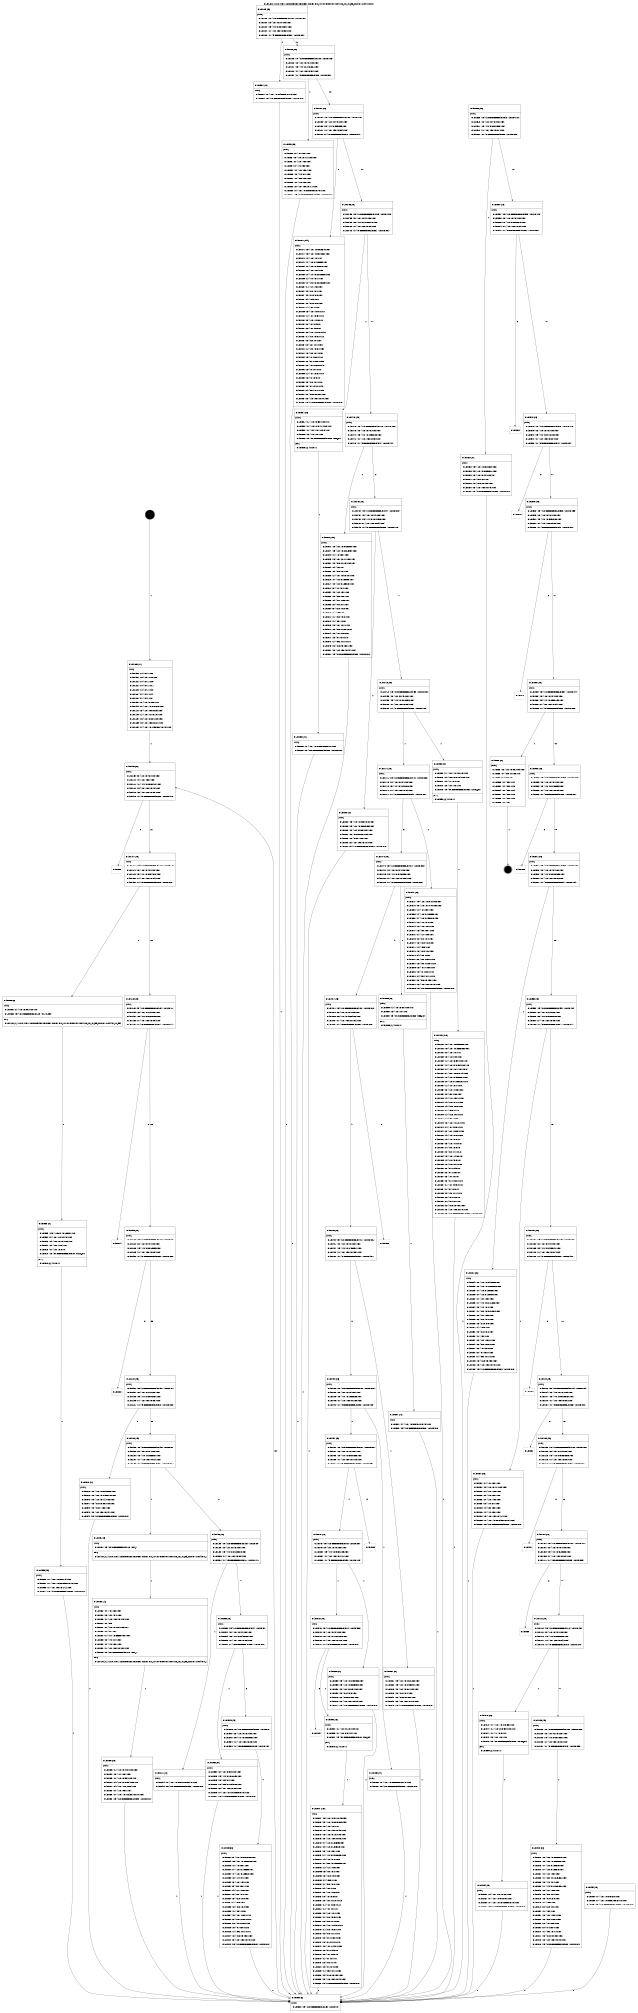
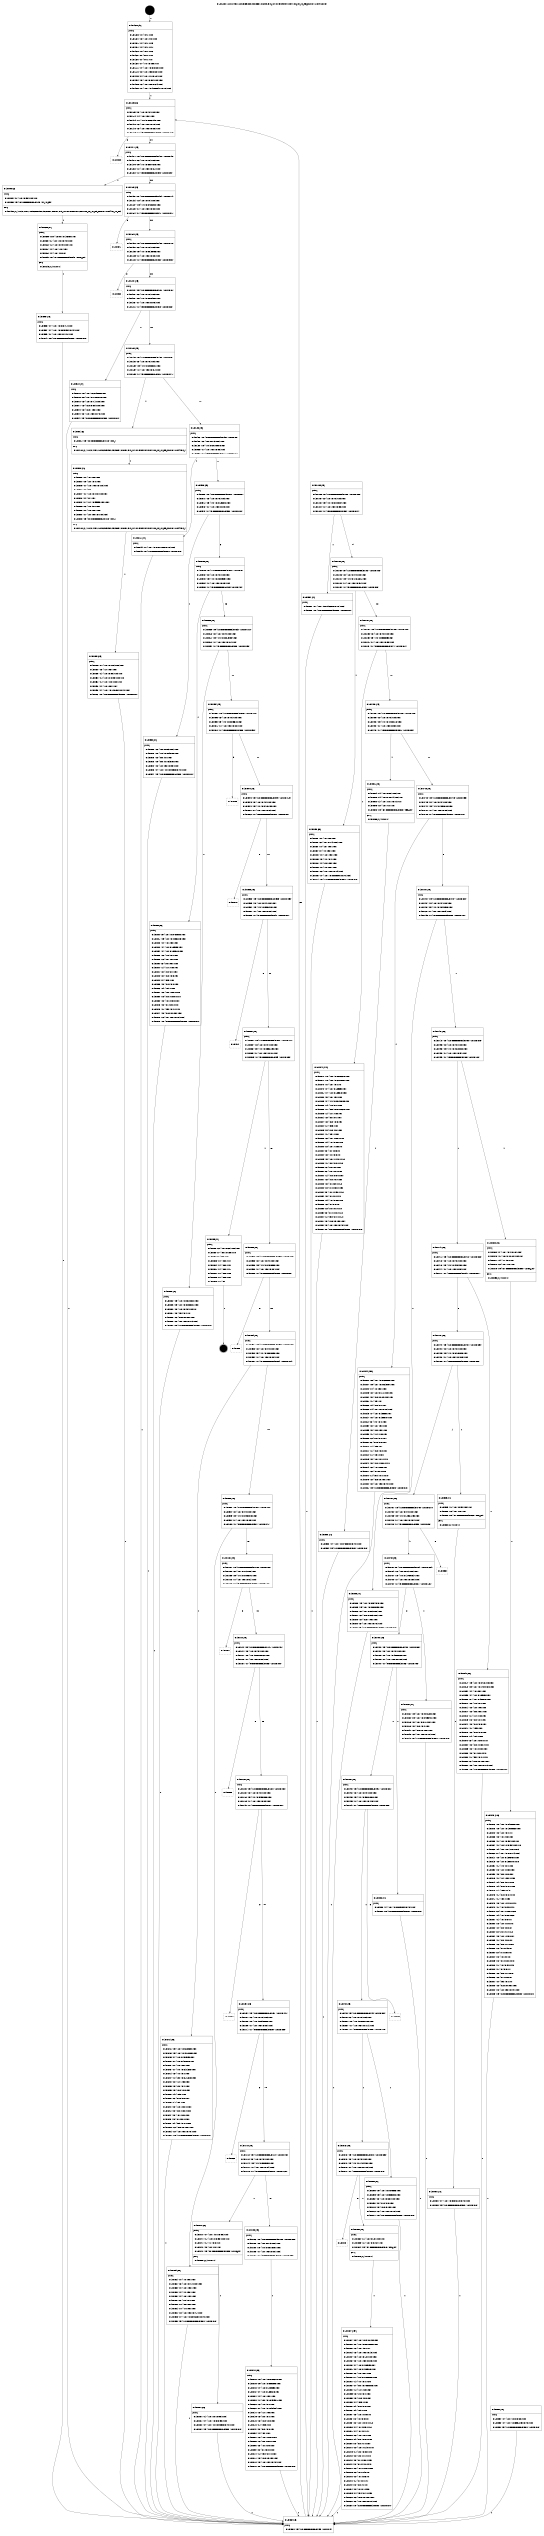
edge "0x401525 [25]" -> "0x40153e [25]": added, label "23"
